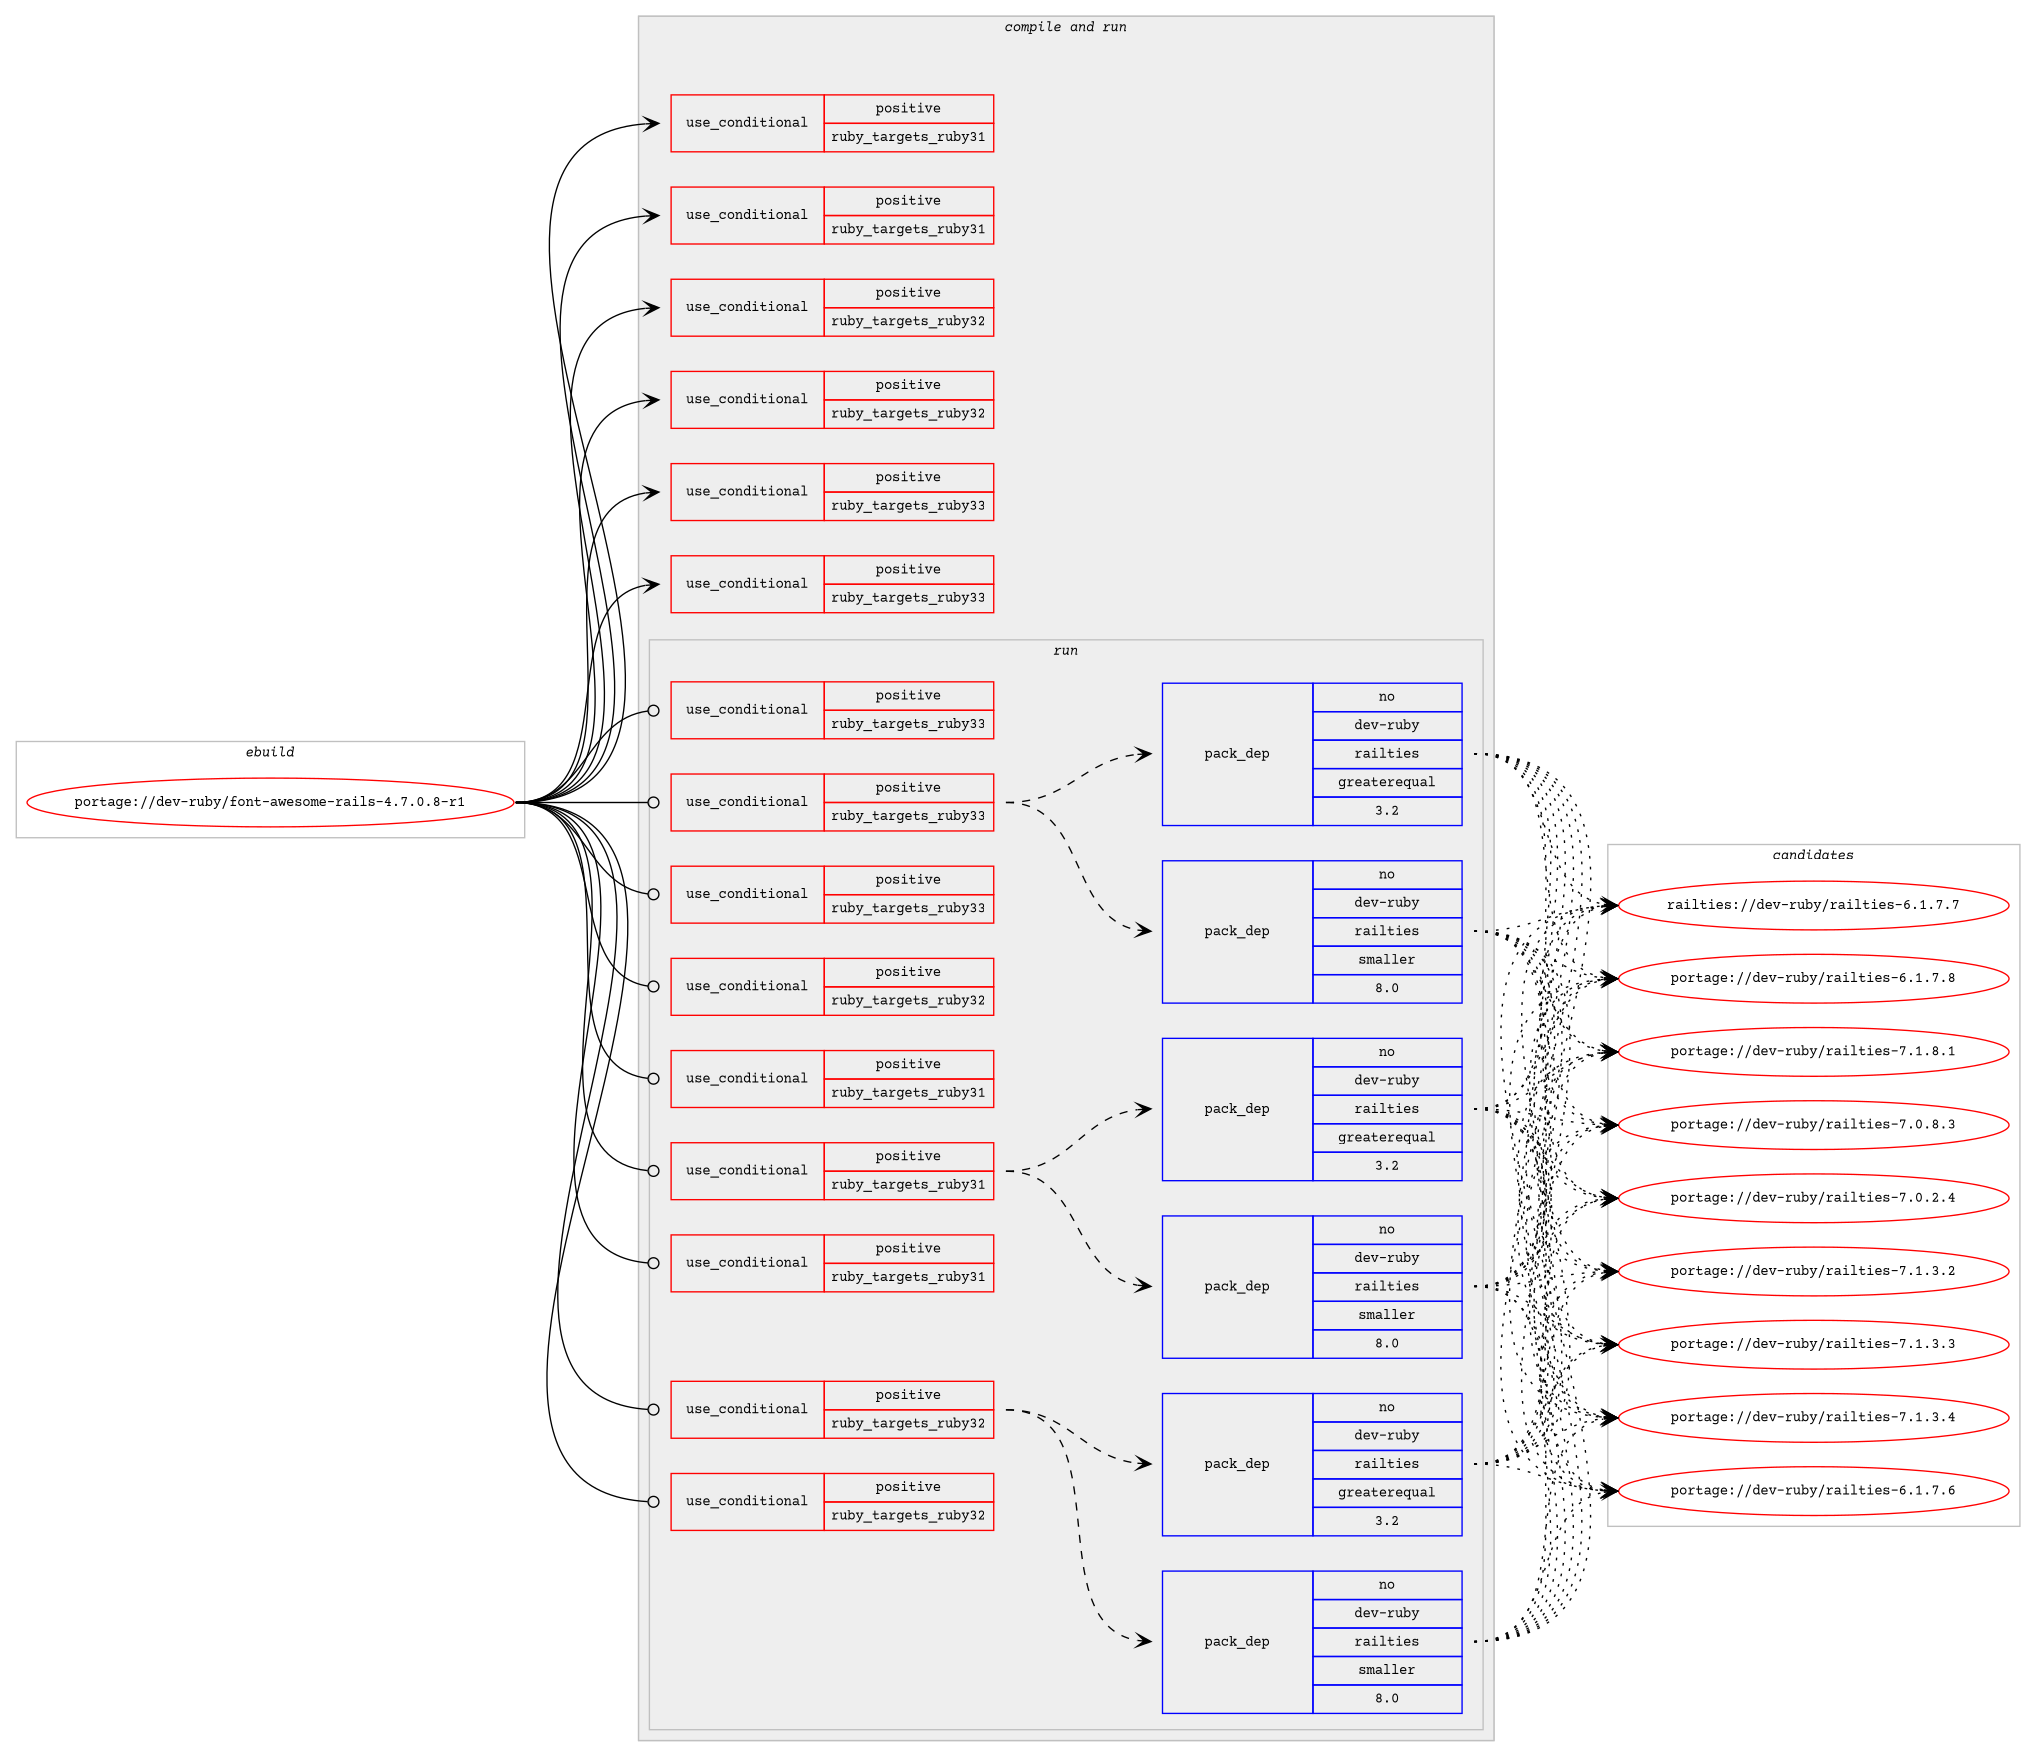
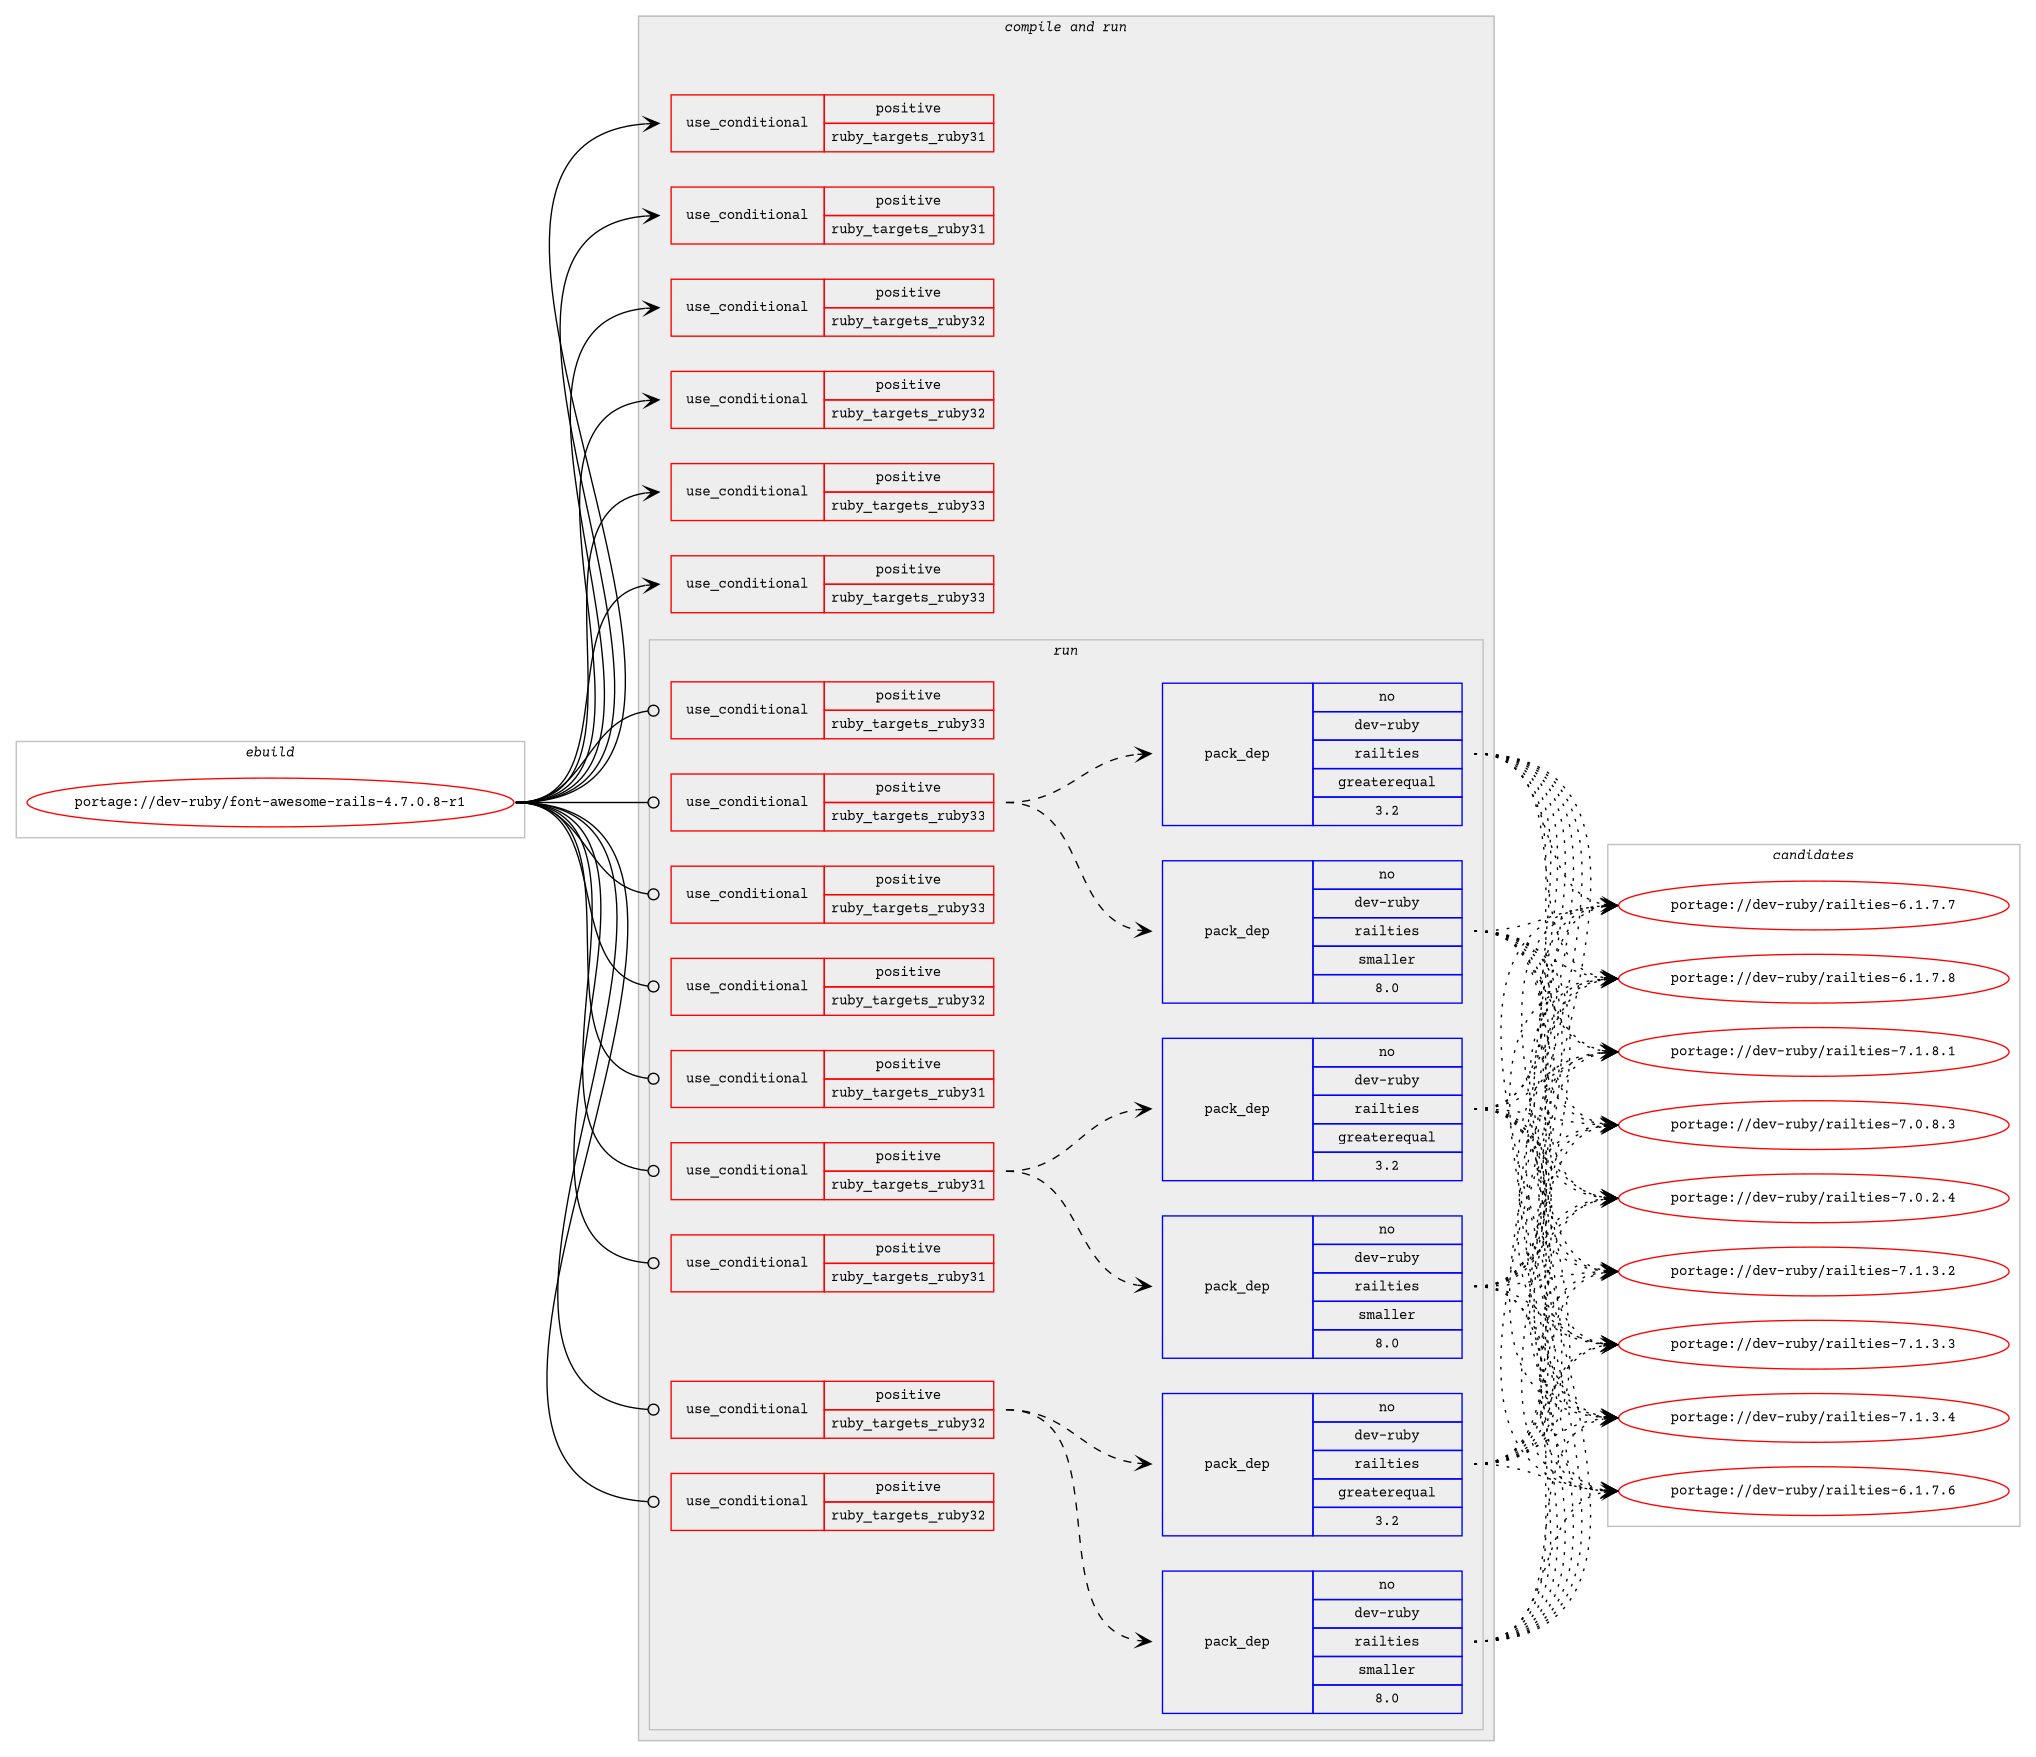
node "railties://dev-ruby/railties-6.1.7.7": label "railties://dev-ruby/railties-6.1.7.7" -> "portage://dev-ruby/railties-6.1.7.7"
